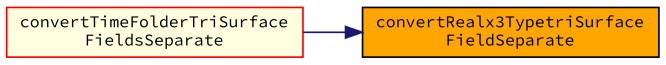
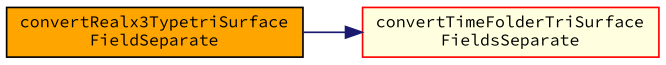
edge "convertTimeFolderTriSurface FieldsSeparate" -> "convertRealx3TypetriSurface FieldSeparate": reversed
